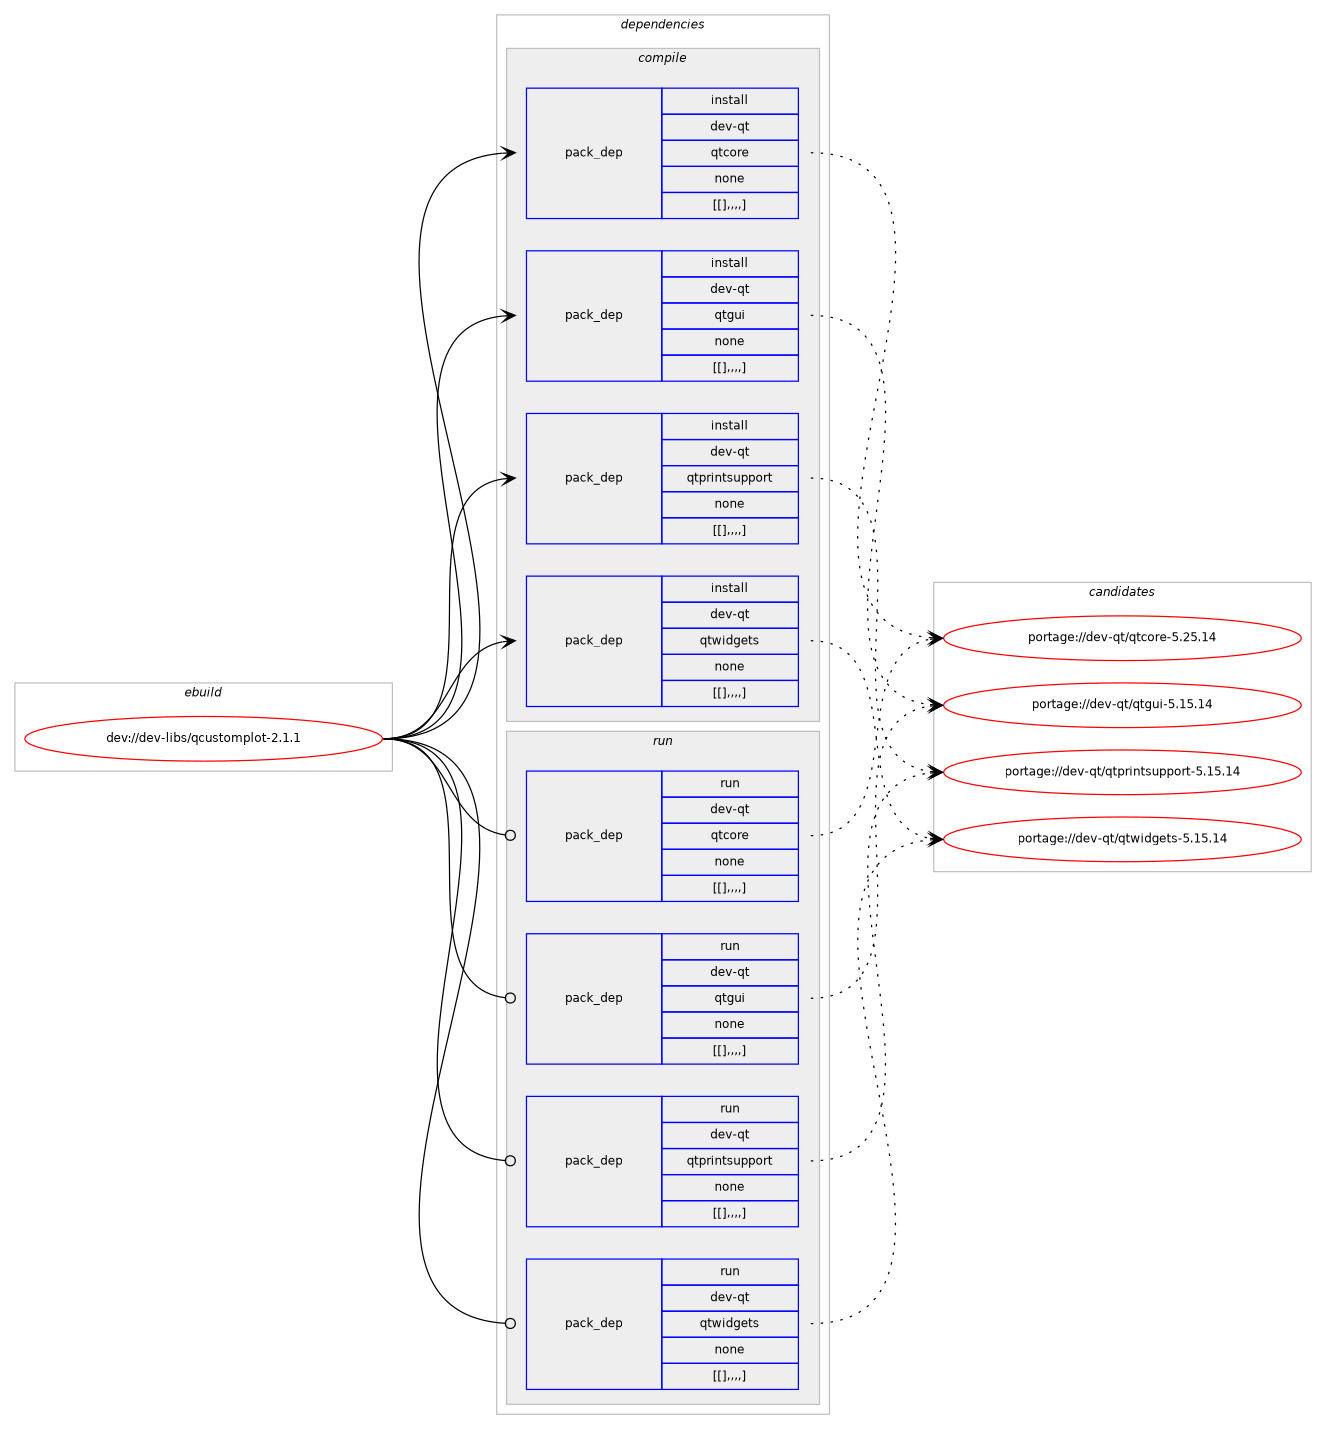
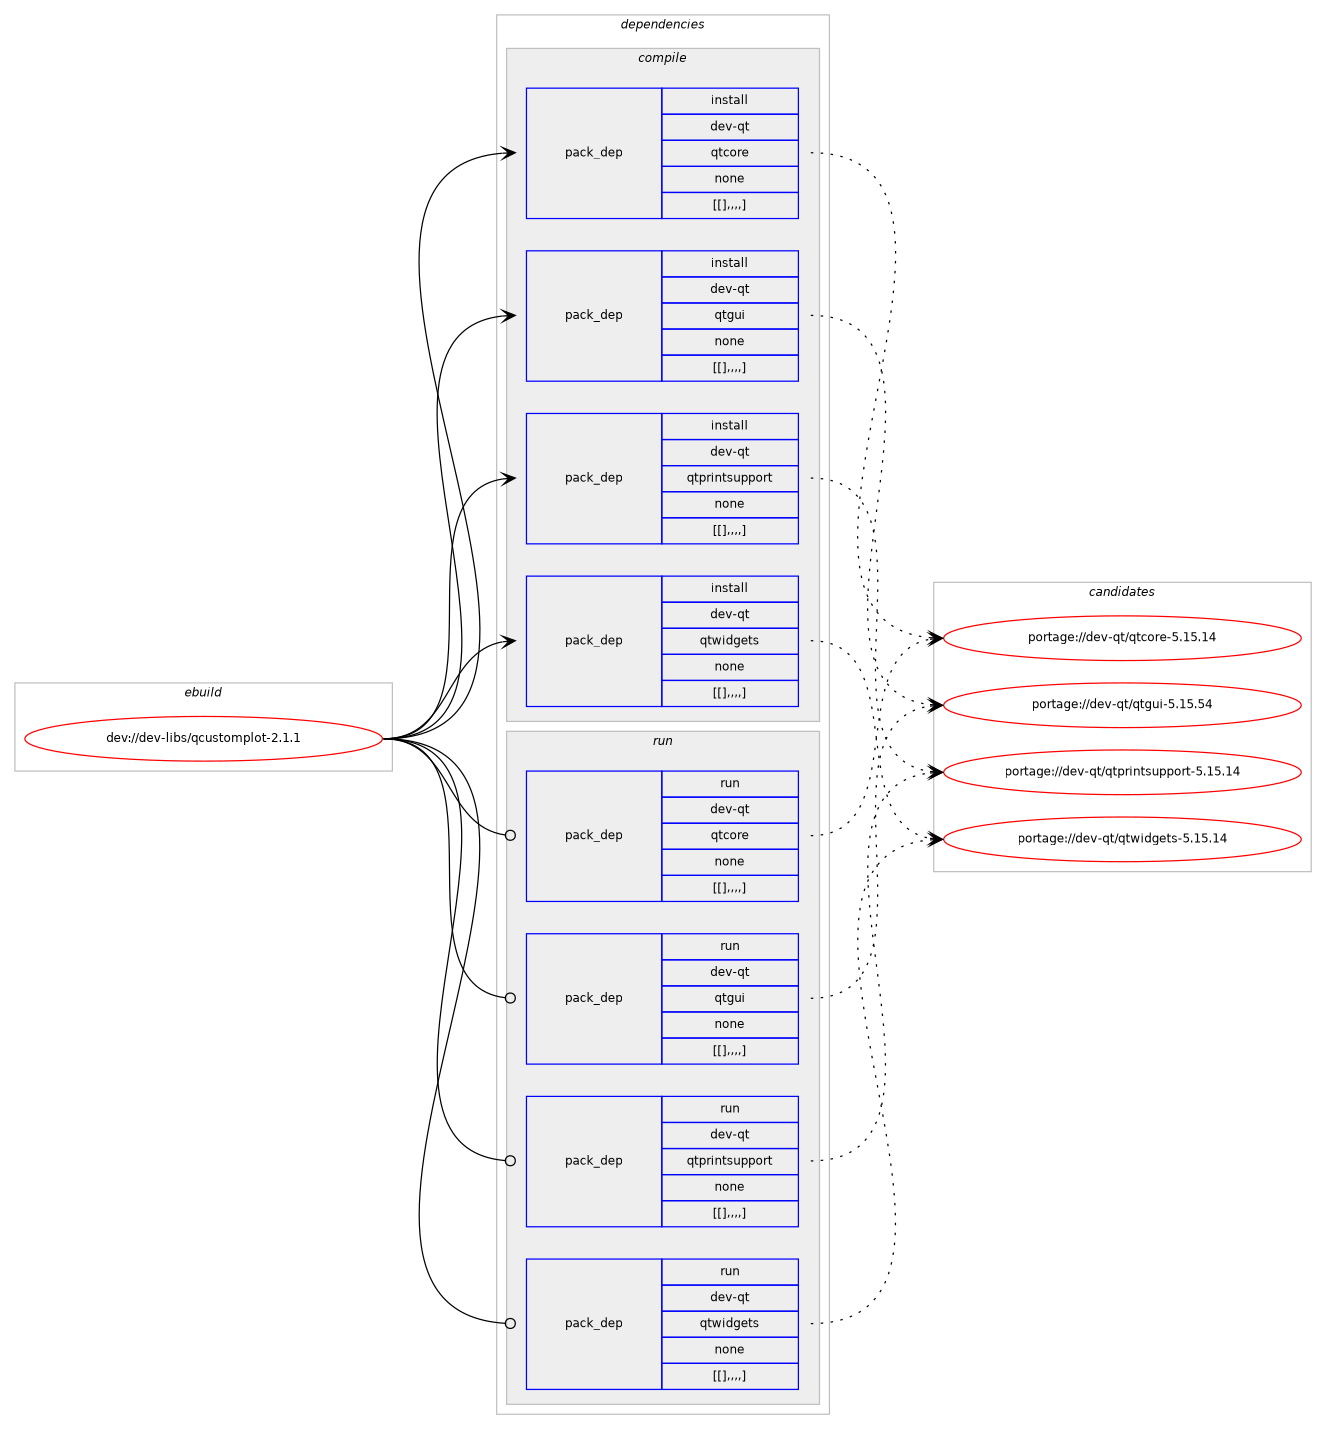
node "portage://dev-qt/qtcore-5.25.14": label "portage://dev-qt/qtcore-5.25.14" -> "portage://dev-qt/qtcore-5.15.14"
node "portage://dev-qt/qtgui-5.15.14": label "portage://dev-qt/qtgui-5.15.14" -> "portage://dev-qt/qtgui-5.15.54"
